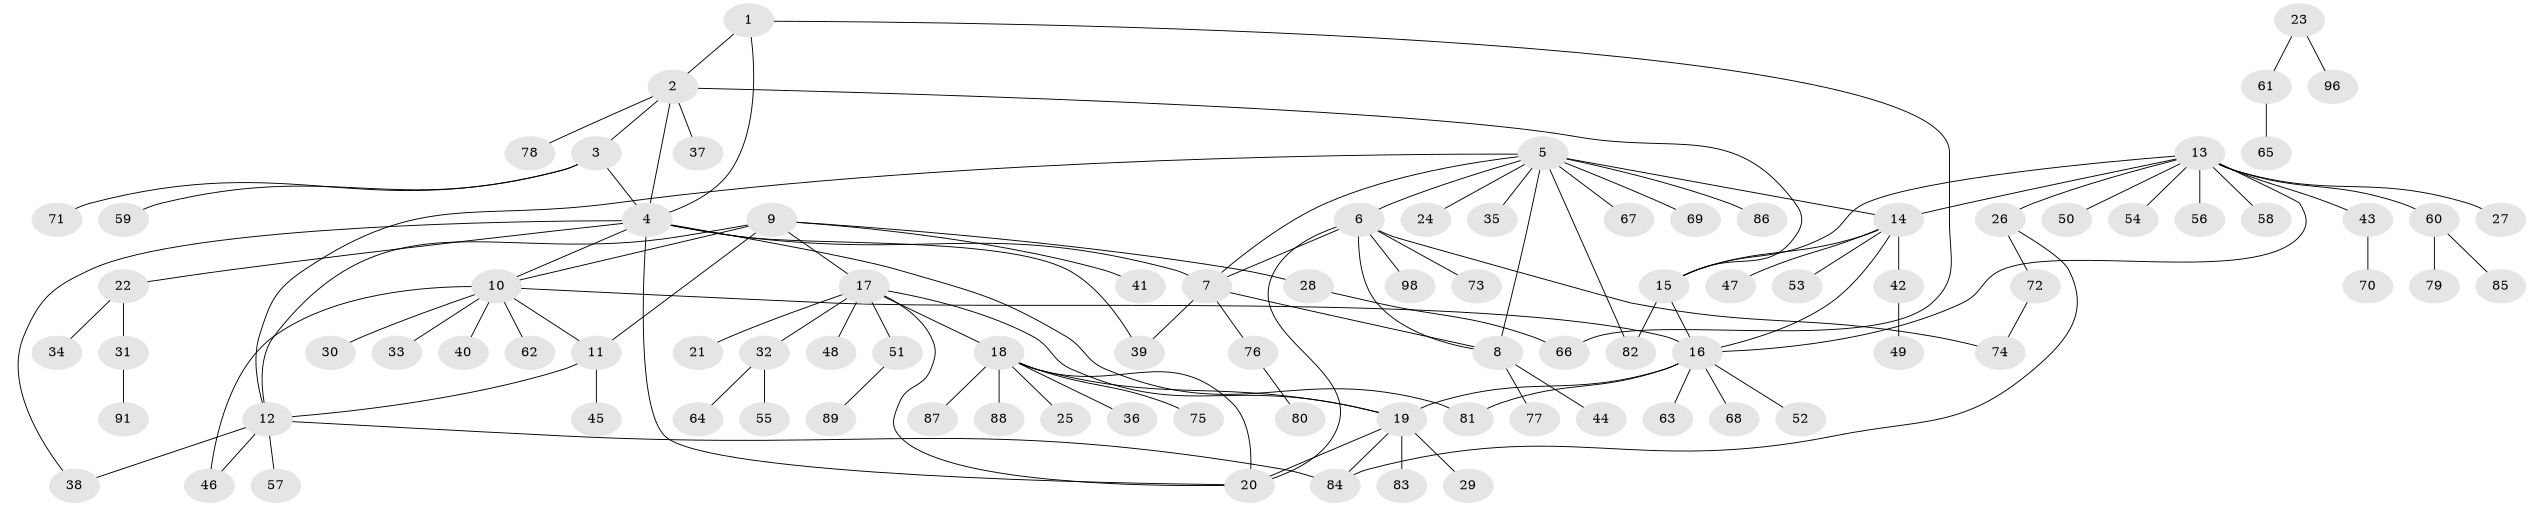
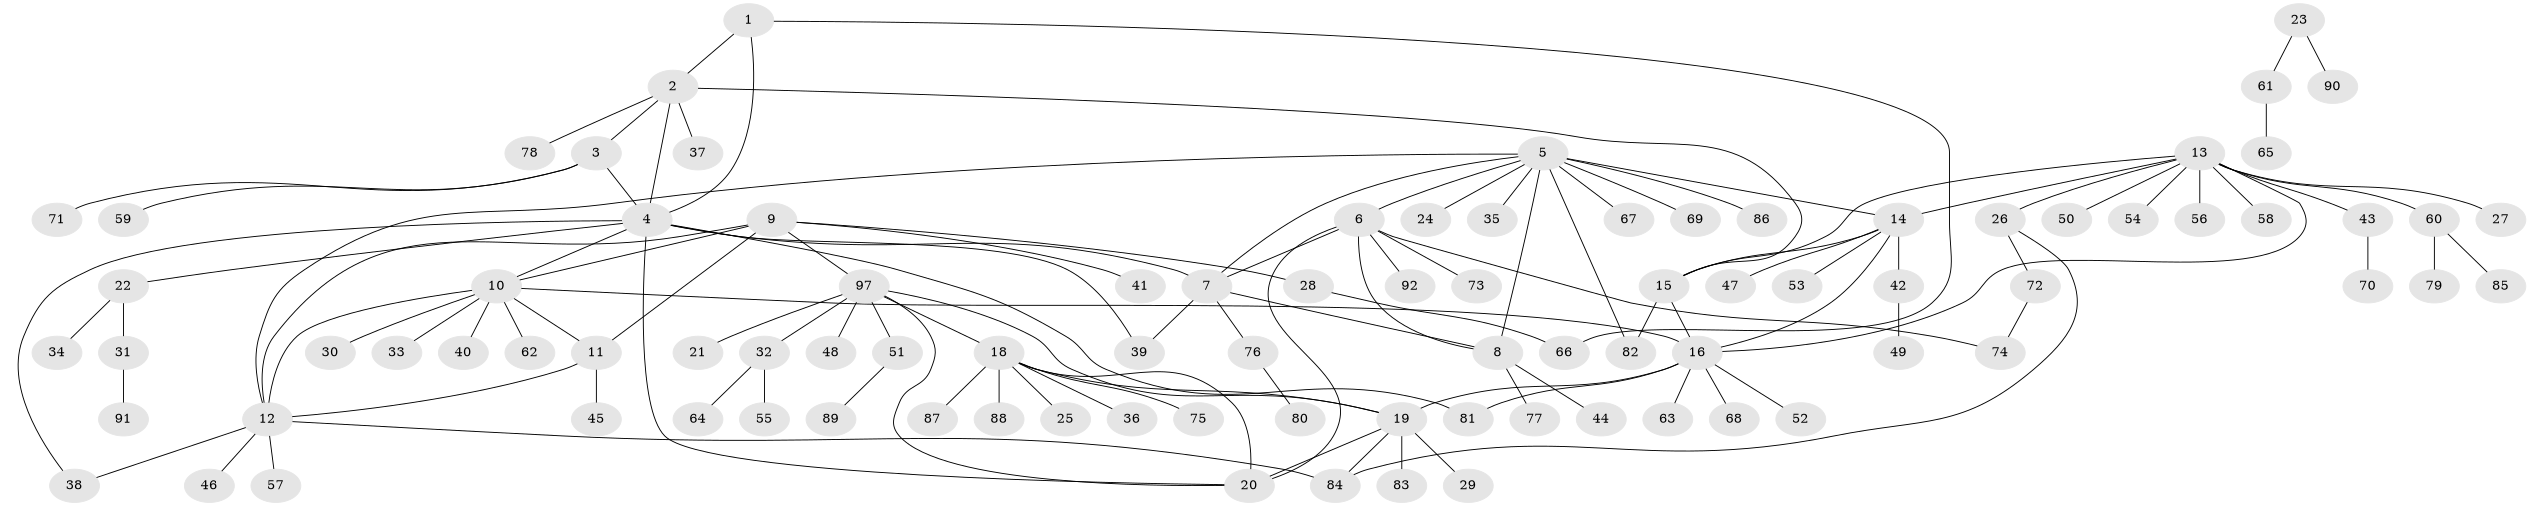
node "96": label "96" -> "90"
node "17": label "17" -> "97"
node "98": label "98" -> "92"
edge "10" -- "46": now "10" -- "12"
